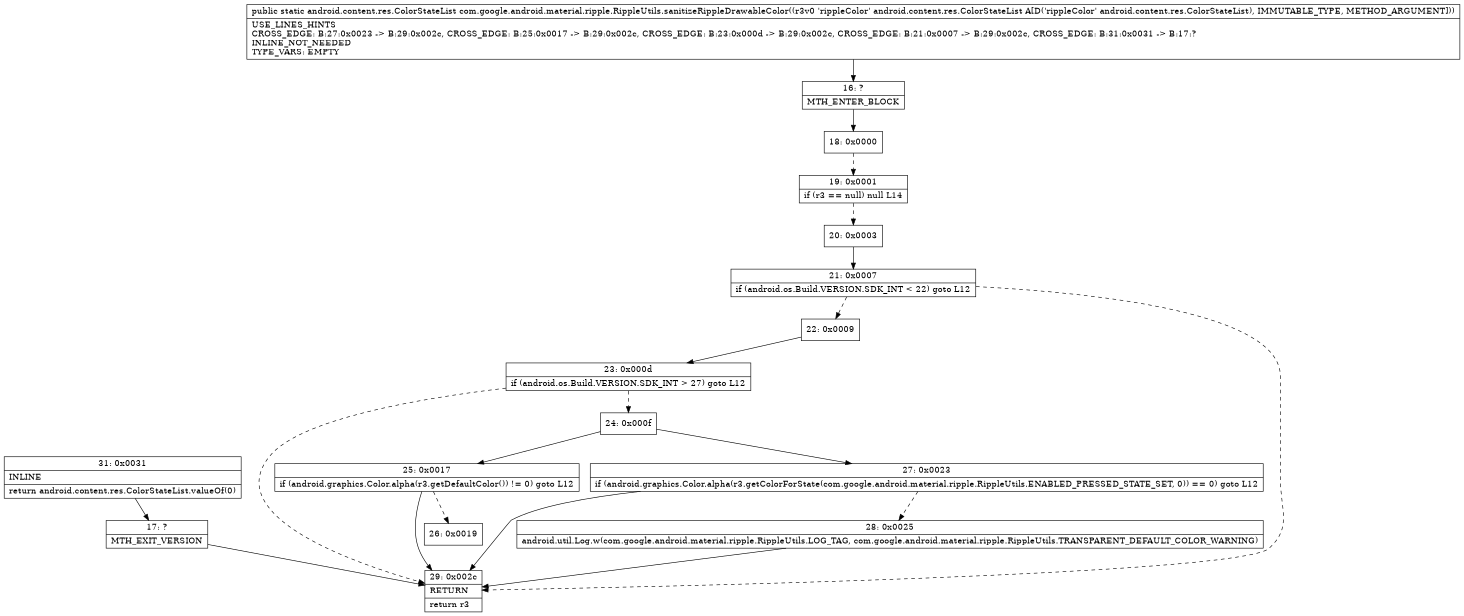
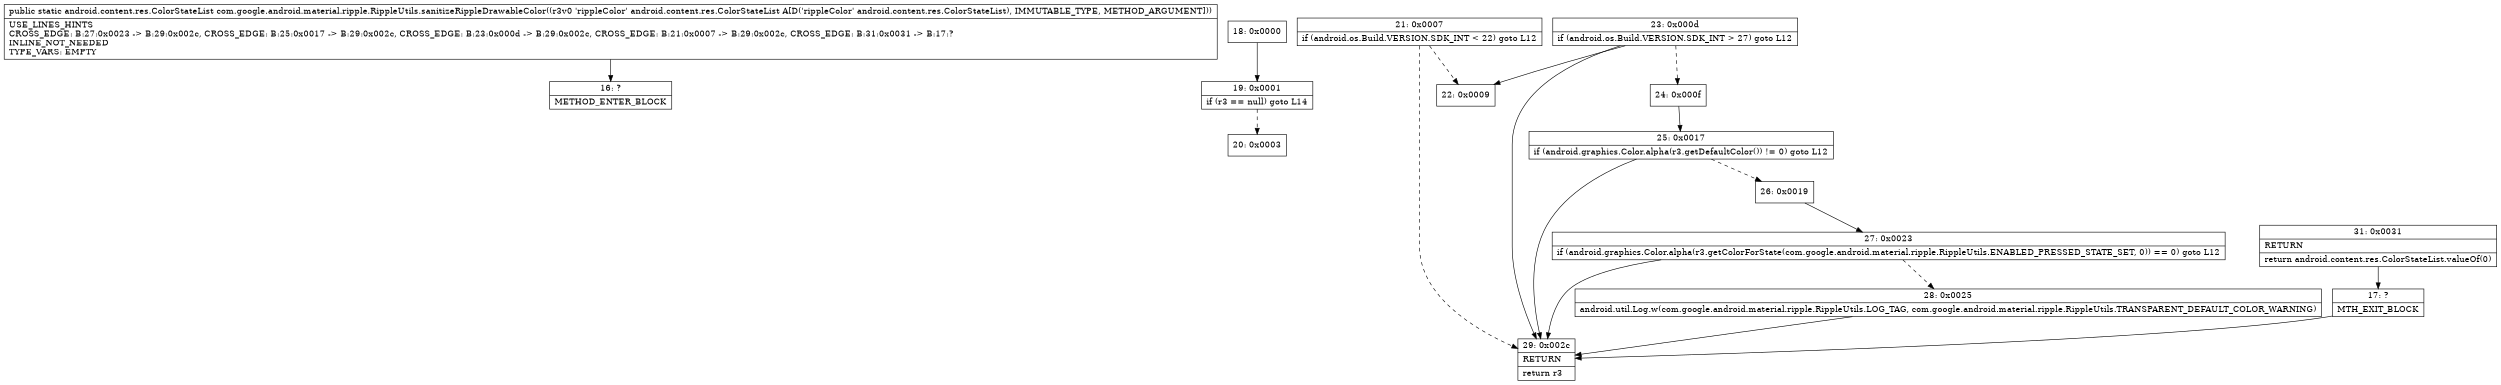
node "16: ?": text "MTH_ENTER_BLOCK" -> "METHOD_ENTER_BLOCK"
edge "16: ?" -> "18: 0x0000": removed
edge "18: 0x0000" -> "19: 0x0001": style dashed -> solid
node "19: 0x0001": text "if (r3 == null) null L14" -> "if (r3 == null) goto L14"
edge "20: 0x0003" -> "21: 0x0007": removed
edge "22: 0x0009" -> "23: 0x000d": reversed
edge "24: 0x000f" -> "27: 0x0023": now "26: 0x0019" -> "27: 0x0023"
edge "23: 0x000d" -> "29: 0x002c": style dashed -> solid
node "31: 0x0031": text "INLINE" -> "RETURN"
node "17: ?": text "MTH_EXIT_VERSION" -> "MTH_EXIT_BLOCK"
